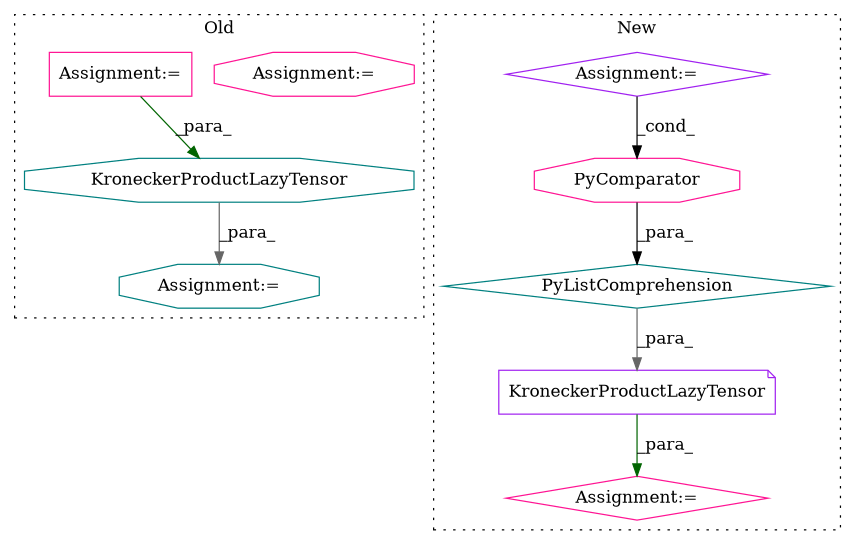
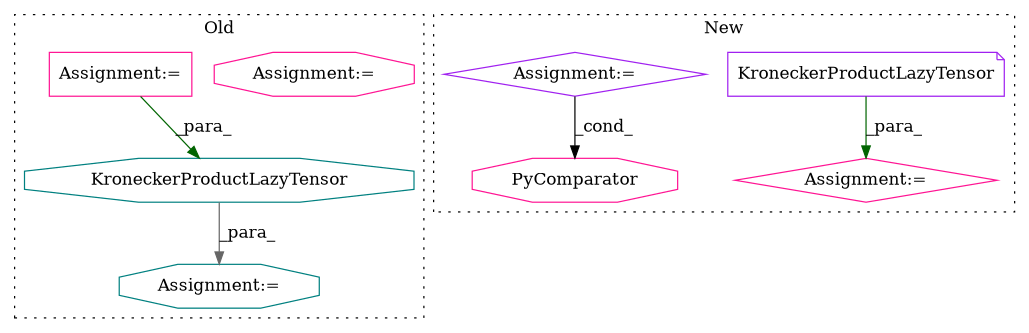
node "PyListComprehension": removed
